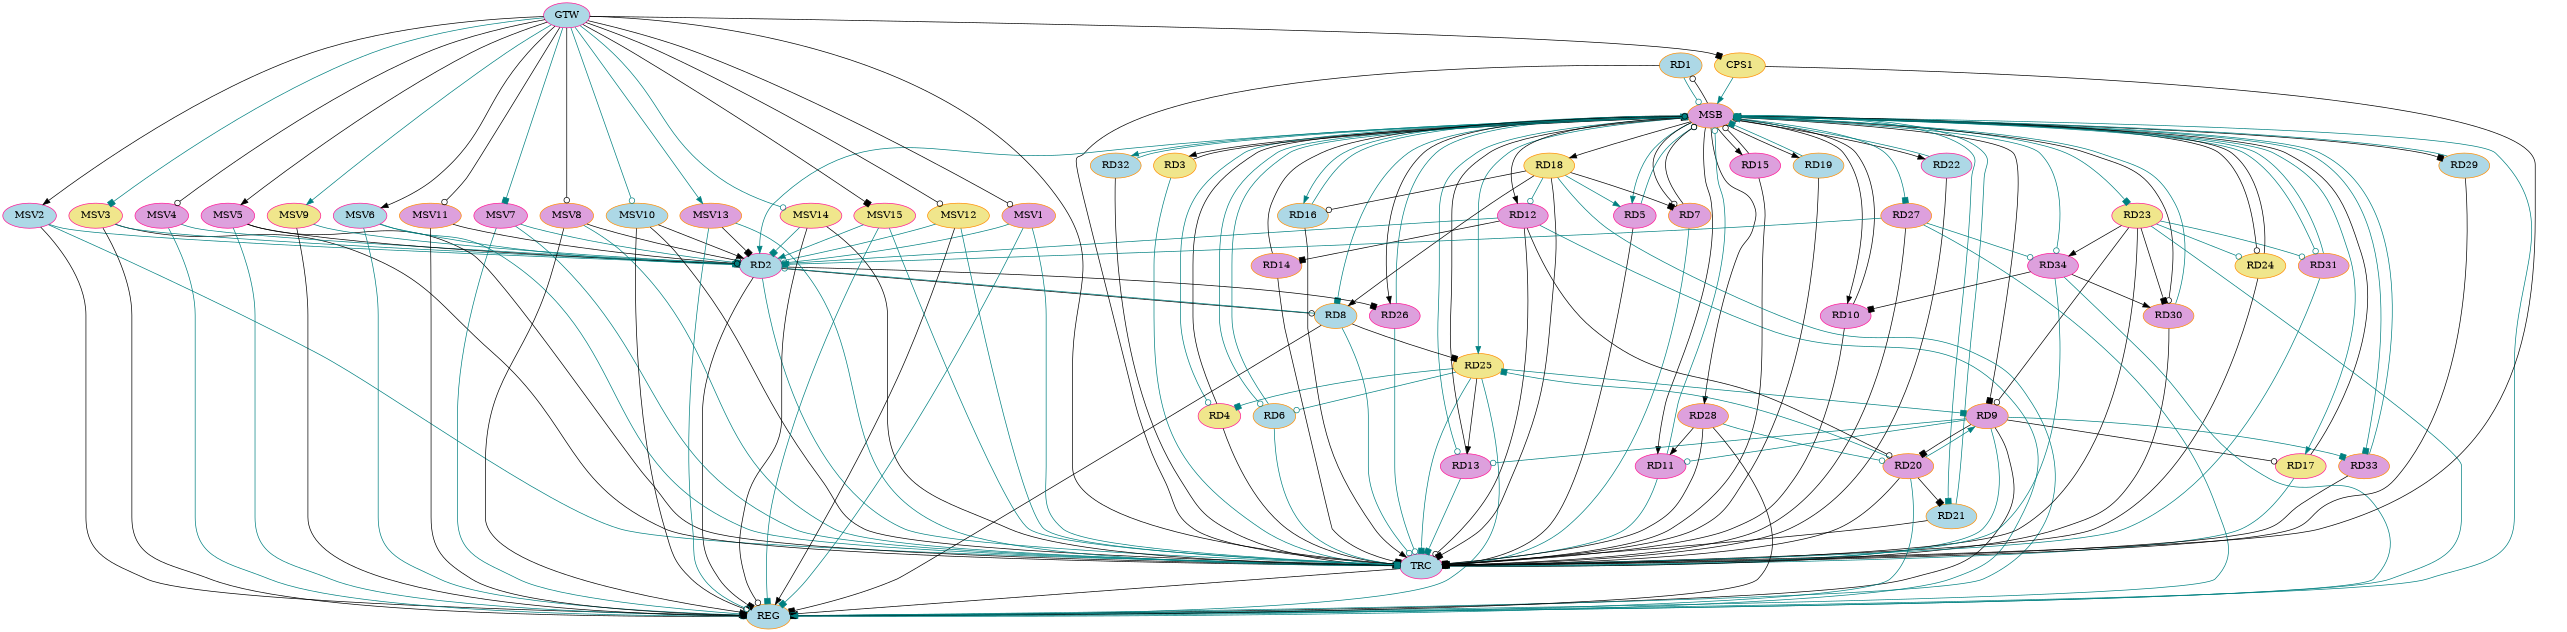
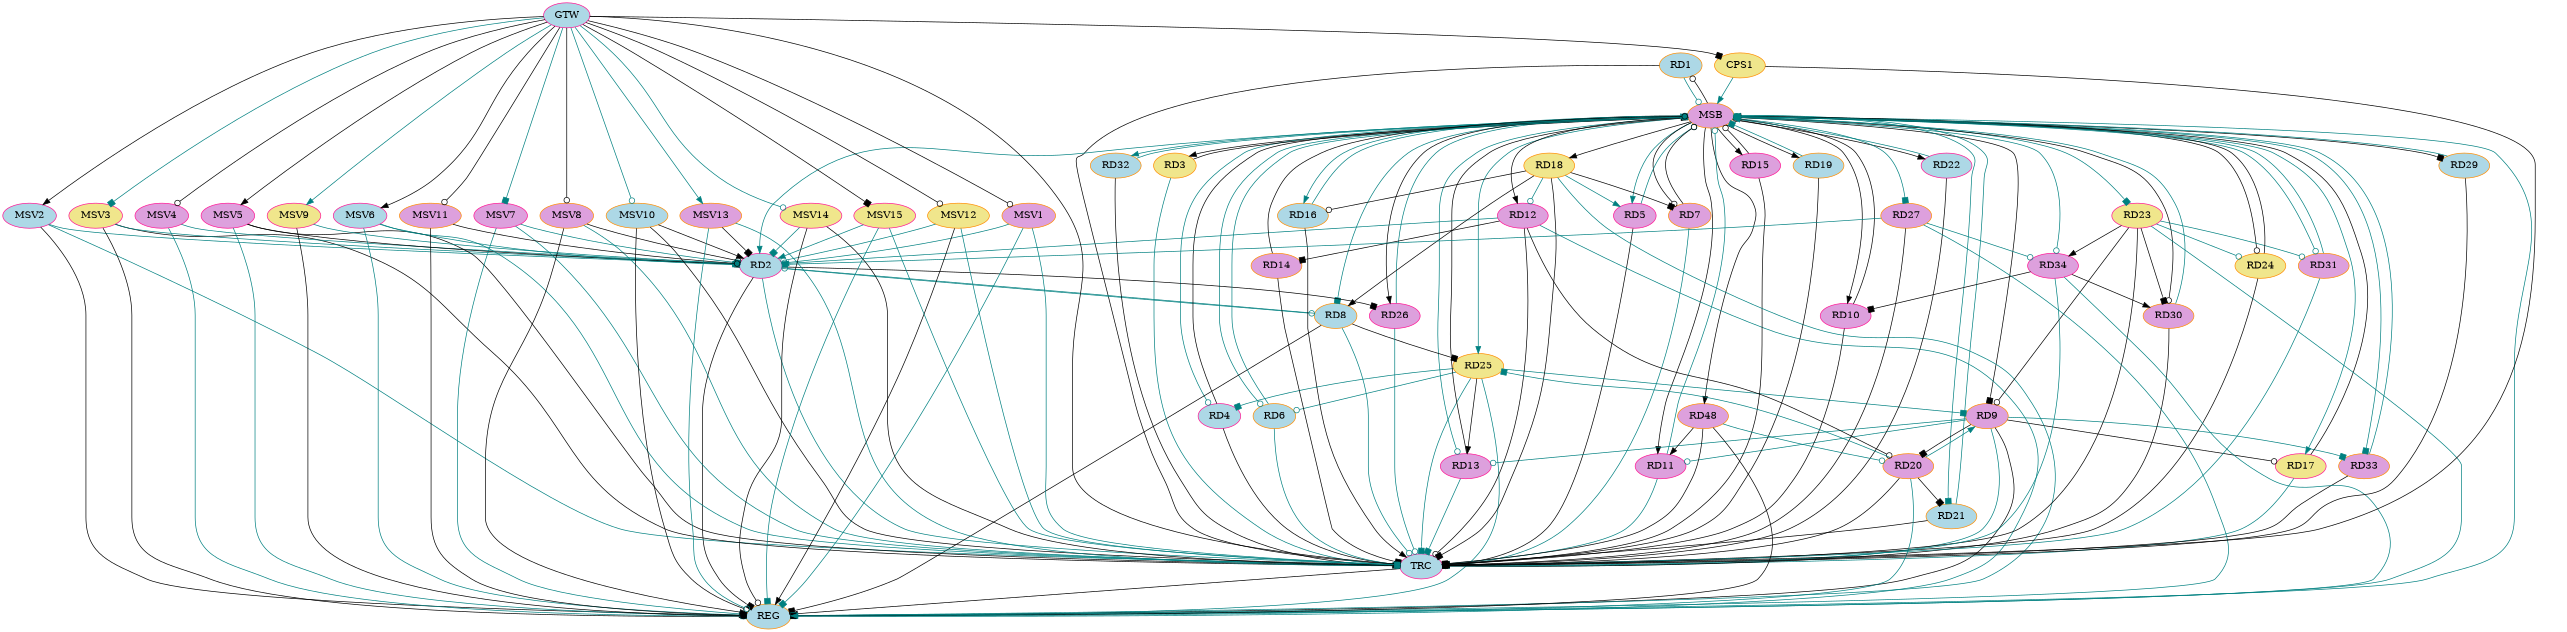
edge "RD2" -> "RD8": color black -> teal
node "RD4": fillcolor khaki -> lightblue
node "RD28": label "RD28" -> "RD48"
